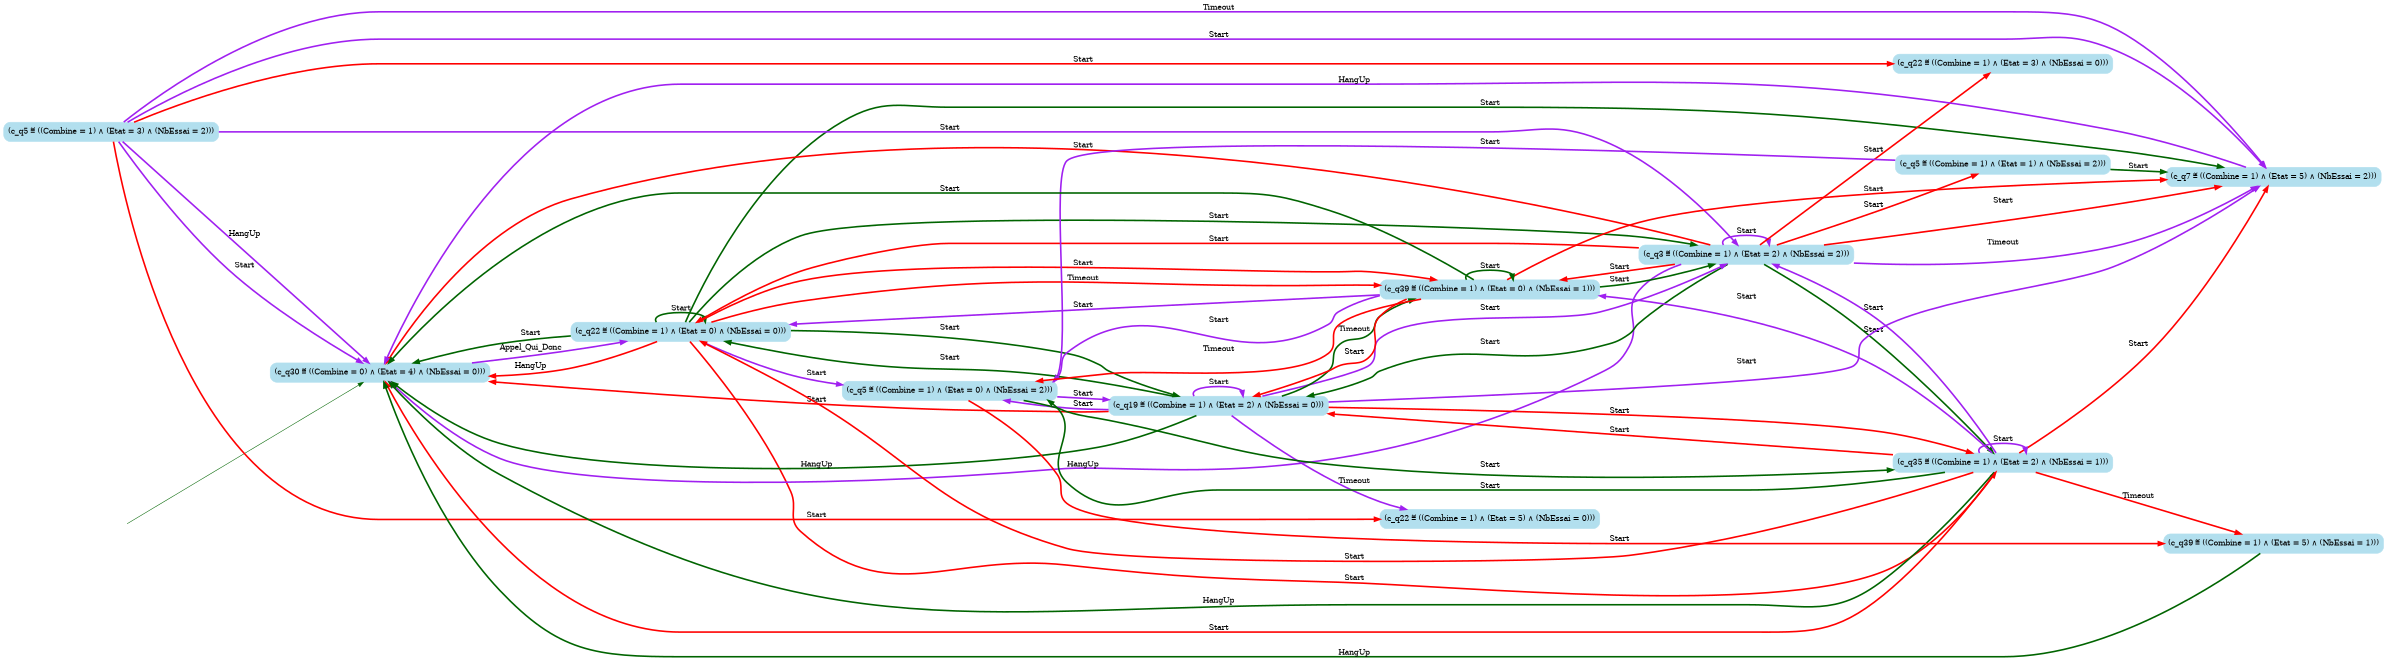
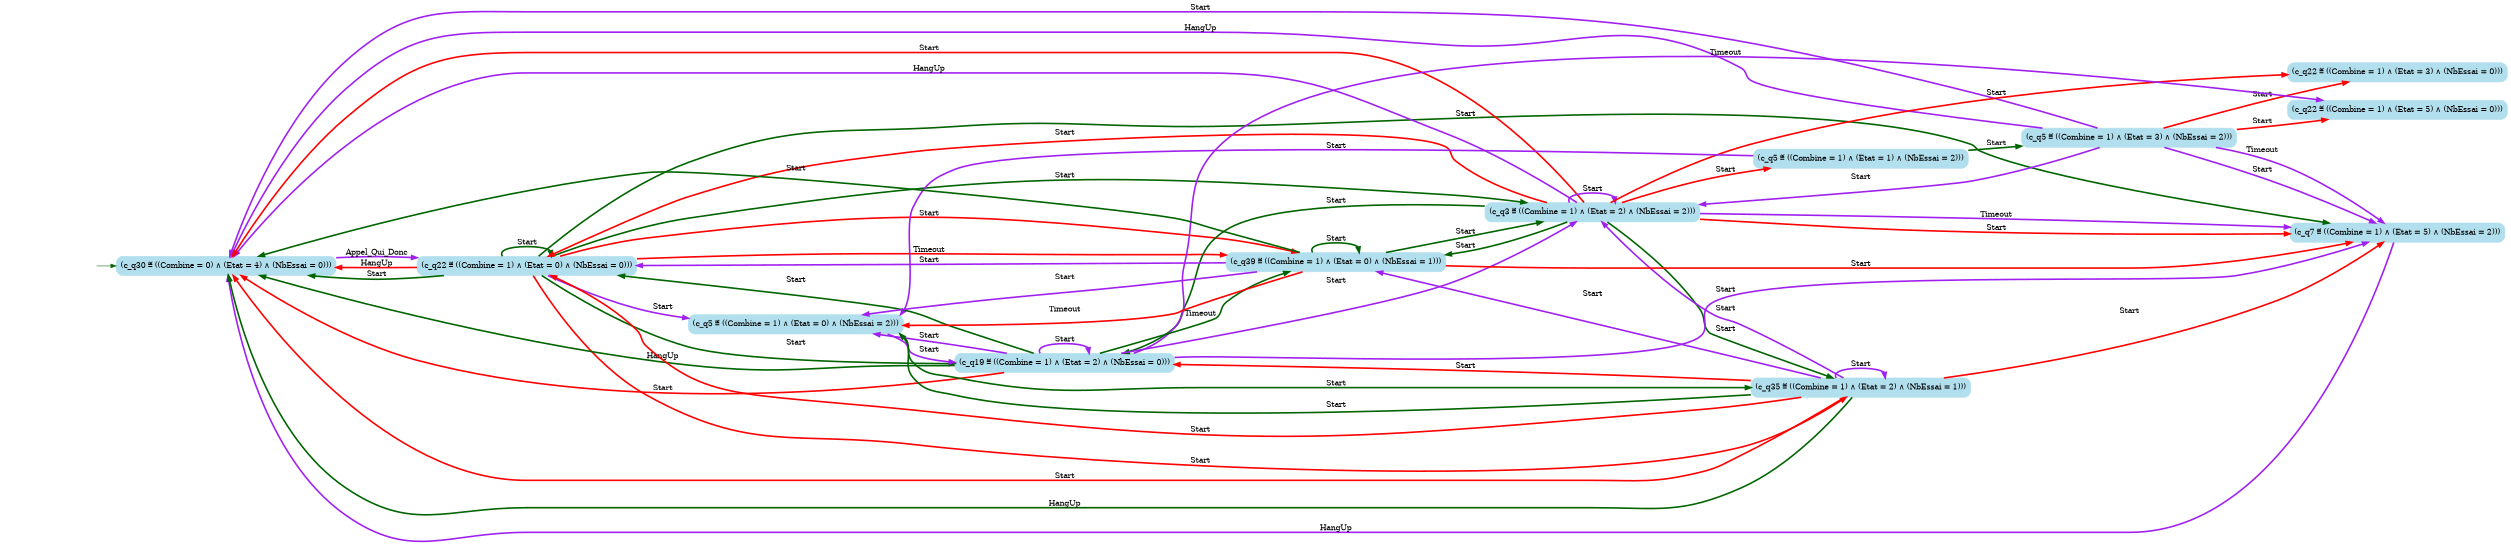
edge "(c_q5 ≝ ((Combine = 1) ∧ (Etat = 1) ∧ (NbEssai = 2)))" -> "(c_q7 ≝ ((Combine = 1) ∧ (Etat = 5) ∧ (NbEssai = 2)))": now "(c_q5 ≝ ((Combine = 1) ∧ (Etat = 1) ∧ (NbEssai = 2)))" -> "(c_q5 ≝ ((Combine = 1) ∧ (Etat = 3) ∧ (NbEssai = 2)))"
edge "(c_q3 ≝ ((Combine = 1) ∧ (Etat = 2) ∧ (NbEssai = 2)))" -> "(c_q39 ≝ ((Combine = 1) ∧ (Etat = 0) ∧ (NbEssai = 1)))": color red -> darkgreen
edge "(c_q39 ≝ ((Combine = 1) ∧ (Etat = 0) ∧ (NbEssai = 1)))" -> "(c_q19 ≝ ((Combine = 1) ∧ (Etat = 2) ∧ (NbEssai = 0)))": removed, label "Start"
edge "(c_q19 ≝ ((Combine = 1) ∧ (Etat = 2) ∧ (NbEssai = 0)))" -> "(c_q35 ≝ ((Combine = 1) ∧ (Etat = 2) ∧ (NbEssai = 1)))": removed, label "Start"
node "(c_q39 ≝ ((Combine = 1) ∧ (Etat = 5) ∧ (NbEssai = 1)))": removed
